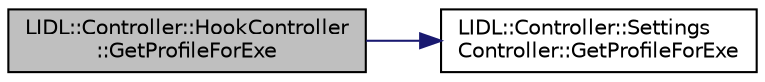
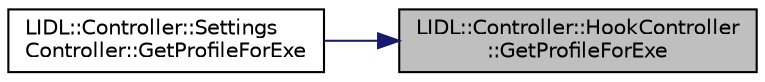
edge "LIDL::Controller::HookController ::GetProfileForExe" -> "LIDL::Controller::Settings Controller::GetProfileForExe": reversed
